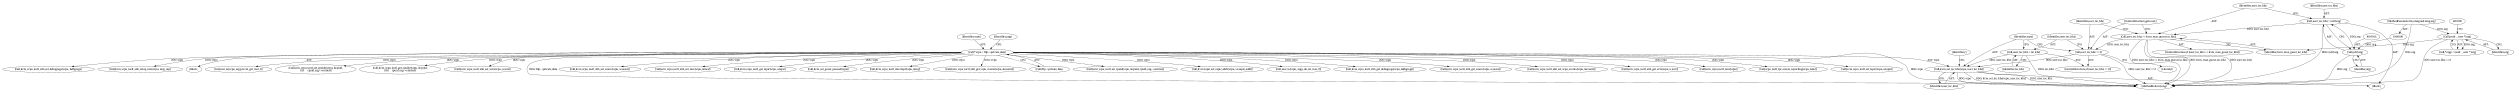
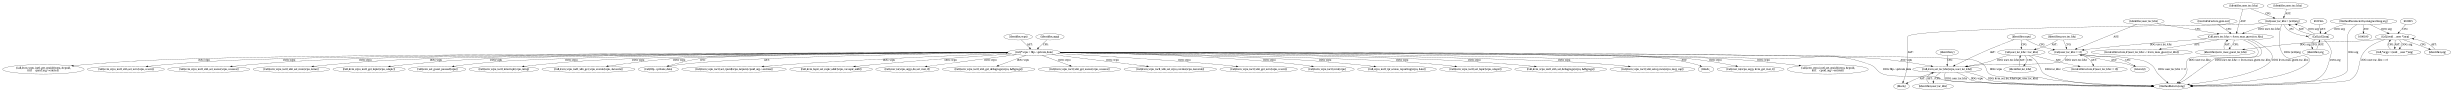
edge "(ControlStructure,goto out;)" -> "(Call,user_tsc_khz == 0)": now "(Literal,0)" -> "(Call,user_tsc_khz == 0)"
edge "1000100" -> "(Call,(u32)arg)": now "(MethodParameterIn,unsigned long arg)" -> "(Call,(u32)arg)"
